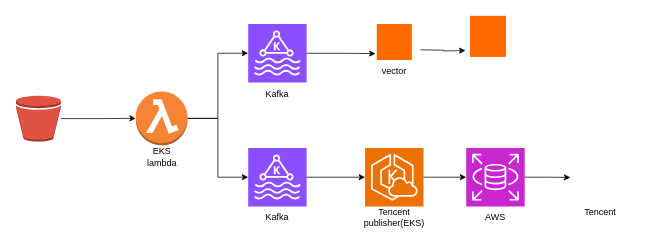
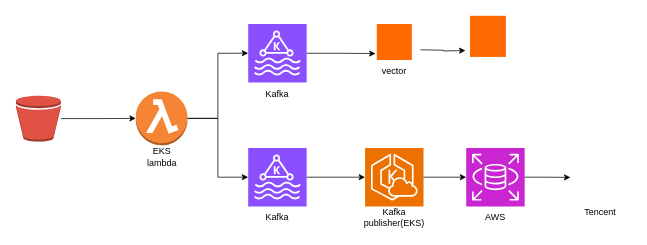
node "Tencent publisher(EKS)": label "Tencent publisher(EKS)" -> "Kafka publisher(EKS)"
